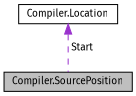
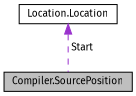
node "Compiler.Location": label "Compiler.Location" -> "Location.Location"
